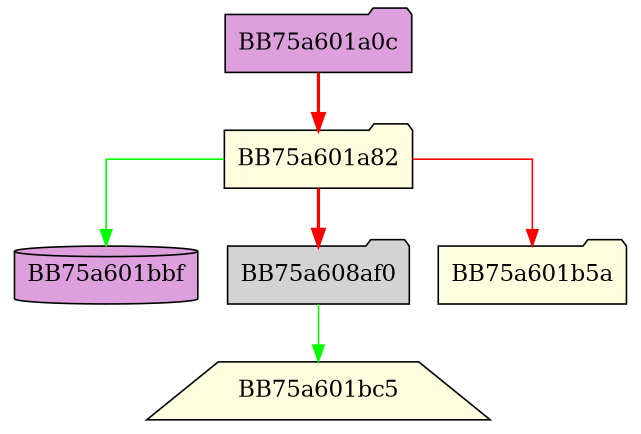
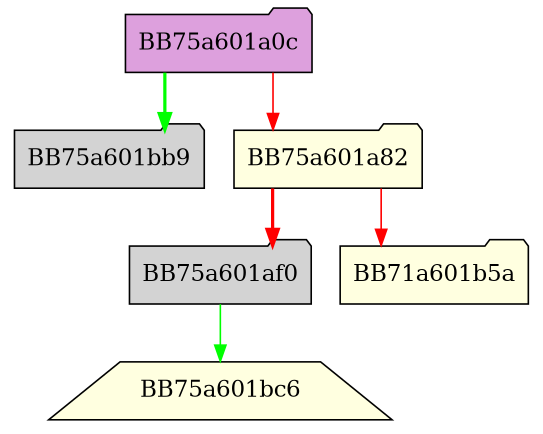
edge "BB75a601a0c" -> "BB75a601a82": style bold -> solid
node "BB75a601bb9": added
node "BB75a601bbf": removed
node "BB75a608af0": label "BB75a608af0" -> "BB75a601af0"
node "BB75a601b5a": label "BB75a601b5a" -> "BB71a601b5a"
node "BB75a601bc5": label "BB75a601bc5" -> "BB75a601bc6"
